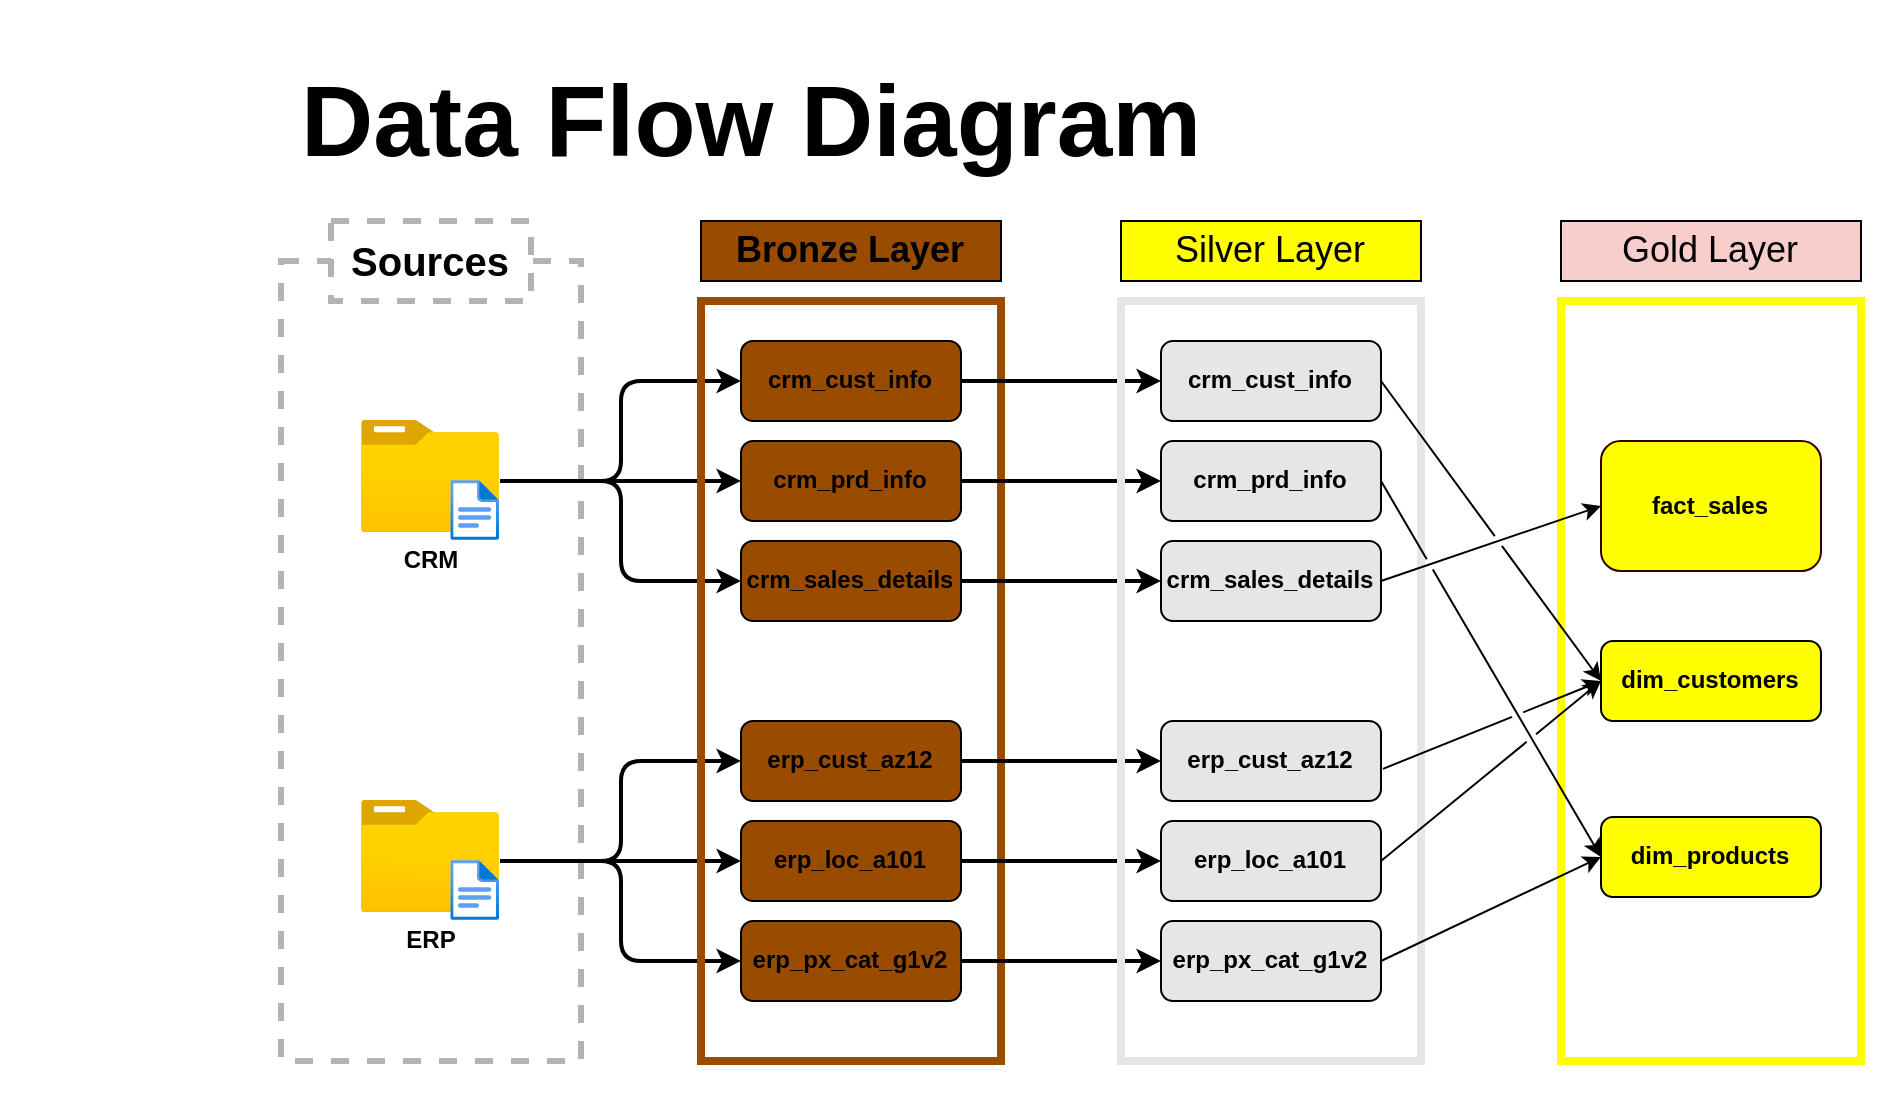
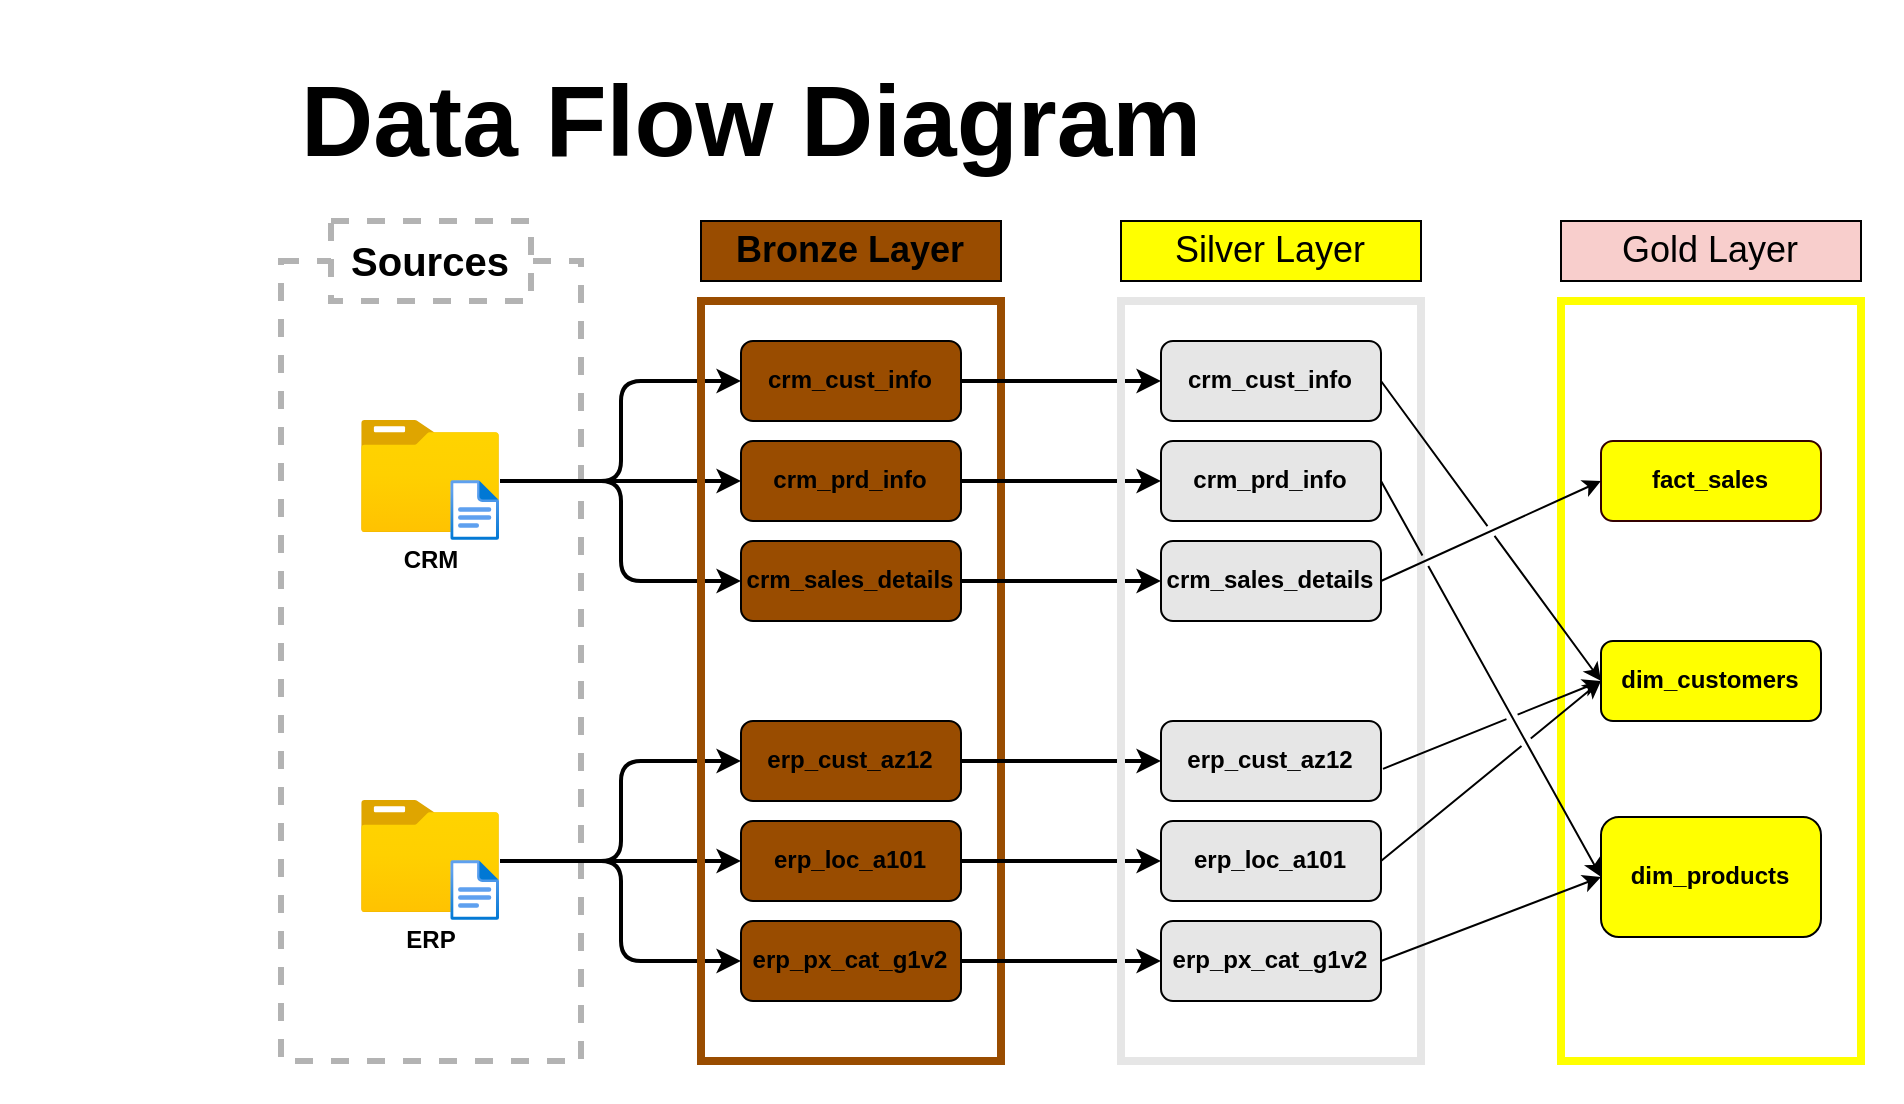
node "fact_sales": size 220x130 -> 220x80
node "dim_products": size 220x80 -> 220x120
